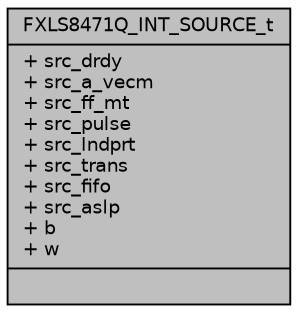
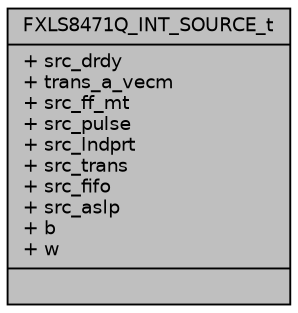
node "FXLS8471Q_INT_SOURCE_t": text "+ src_a_vecm" -> "+ trans_a_vecm"
